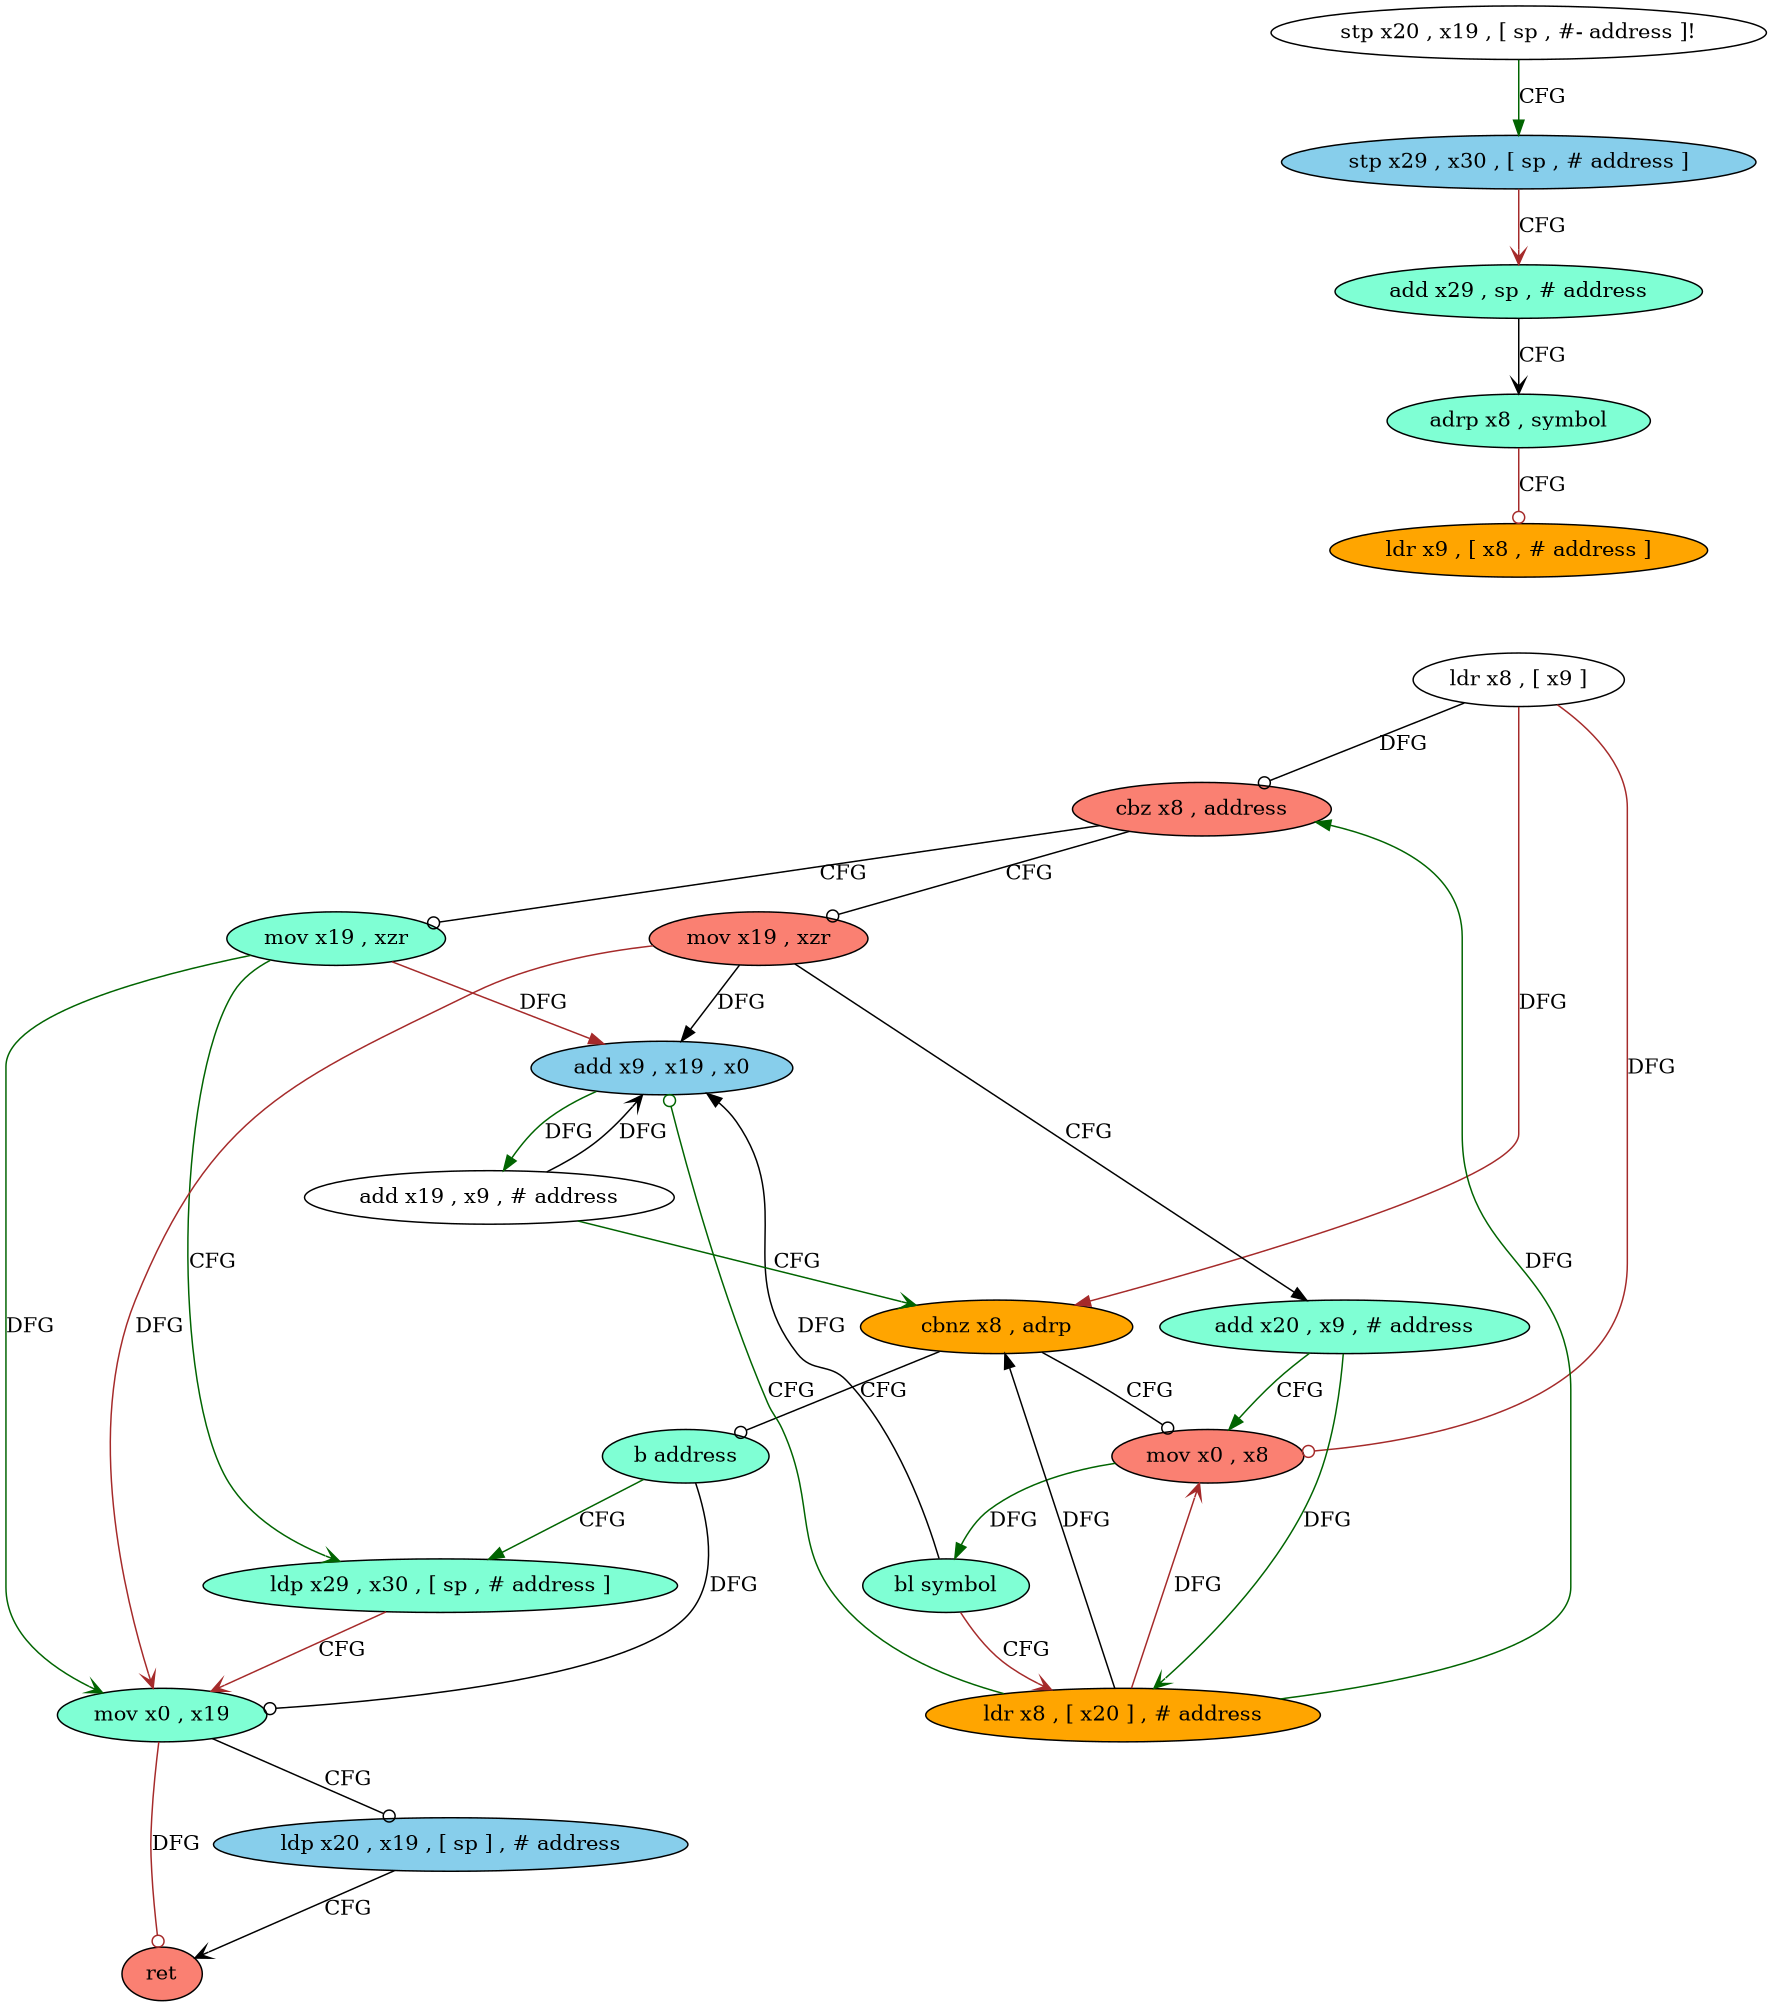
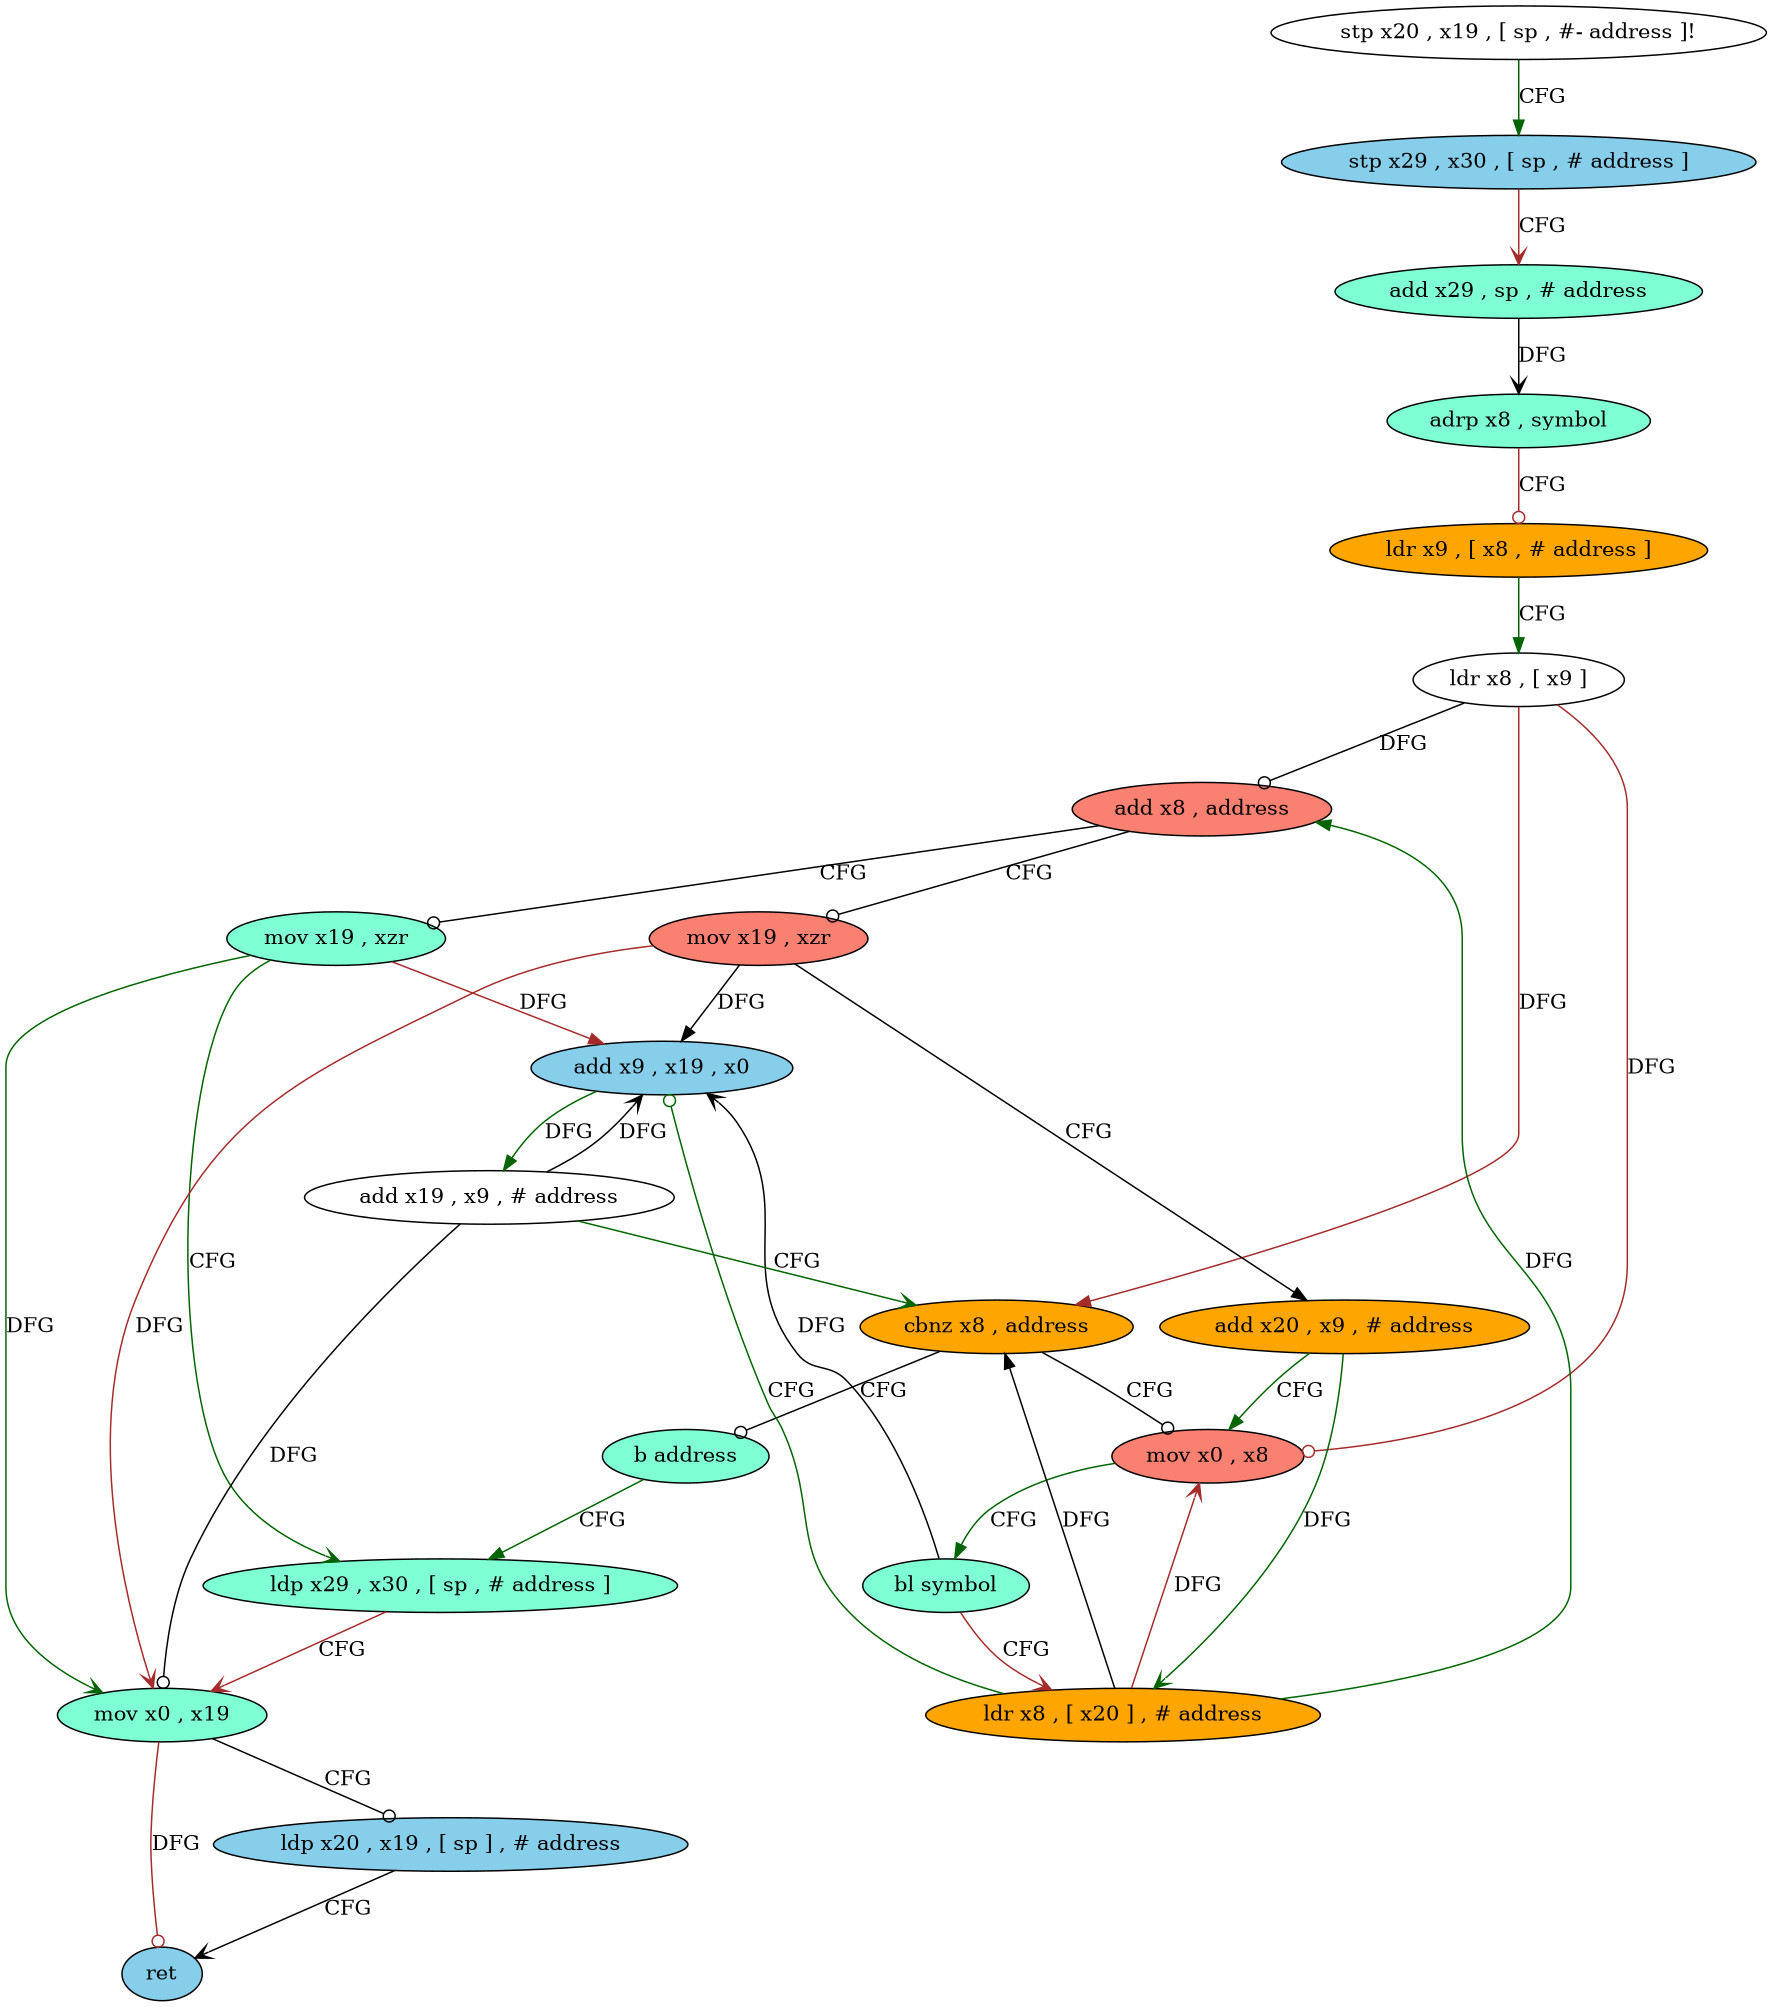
edge "add x29 , sp , # address" -> "adrp x8 , symbol": label "CFG" -> "DFG"
edge "ldr x9 , [ x8 , # address ]" -> "ldr x8 , [ x9 ]": added, label "CFG"
node "cbz x8 , address": label "cbz x8 , address" -> "add x8 , address"
node "cbnz x8 , adrp": label "cbnz x8 , adrp" -> "cbnz x8 , address"
node "add x20 , x9 , # address": fillcolor aquamarine -> orange
edge "bl symbol" -> "add x9 , x19 , x0": arrowhead normal -> vee
edge "mov x0 , x8" -> "bl symbol": label "DFG" -> "CFG"
edge "b address" -> "mov x0 , x19": now "add x19 , x9 , # address" -> "mov x0 , x19"
node "ret": fillcolor salmon -> skyblue
